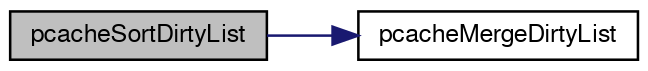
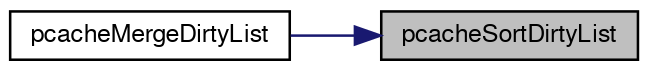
edge "pcacheSortDirtyList" -> "pcacheMergeDirtyList": reversed
